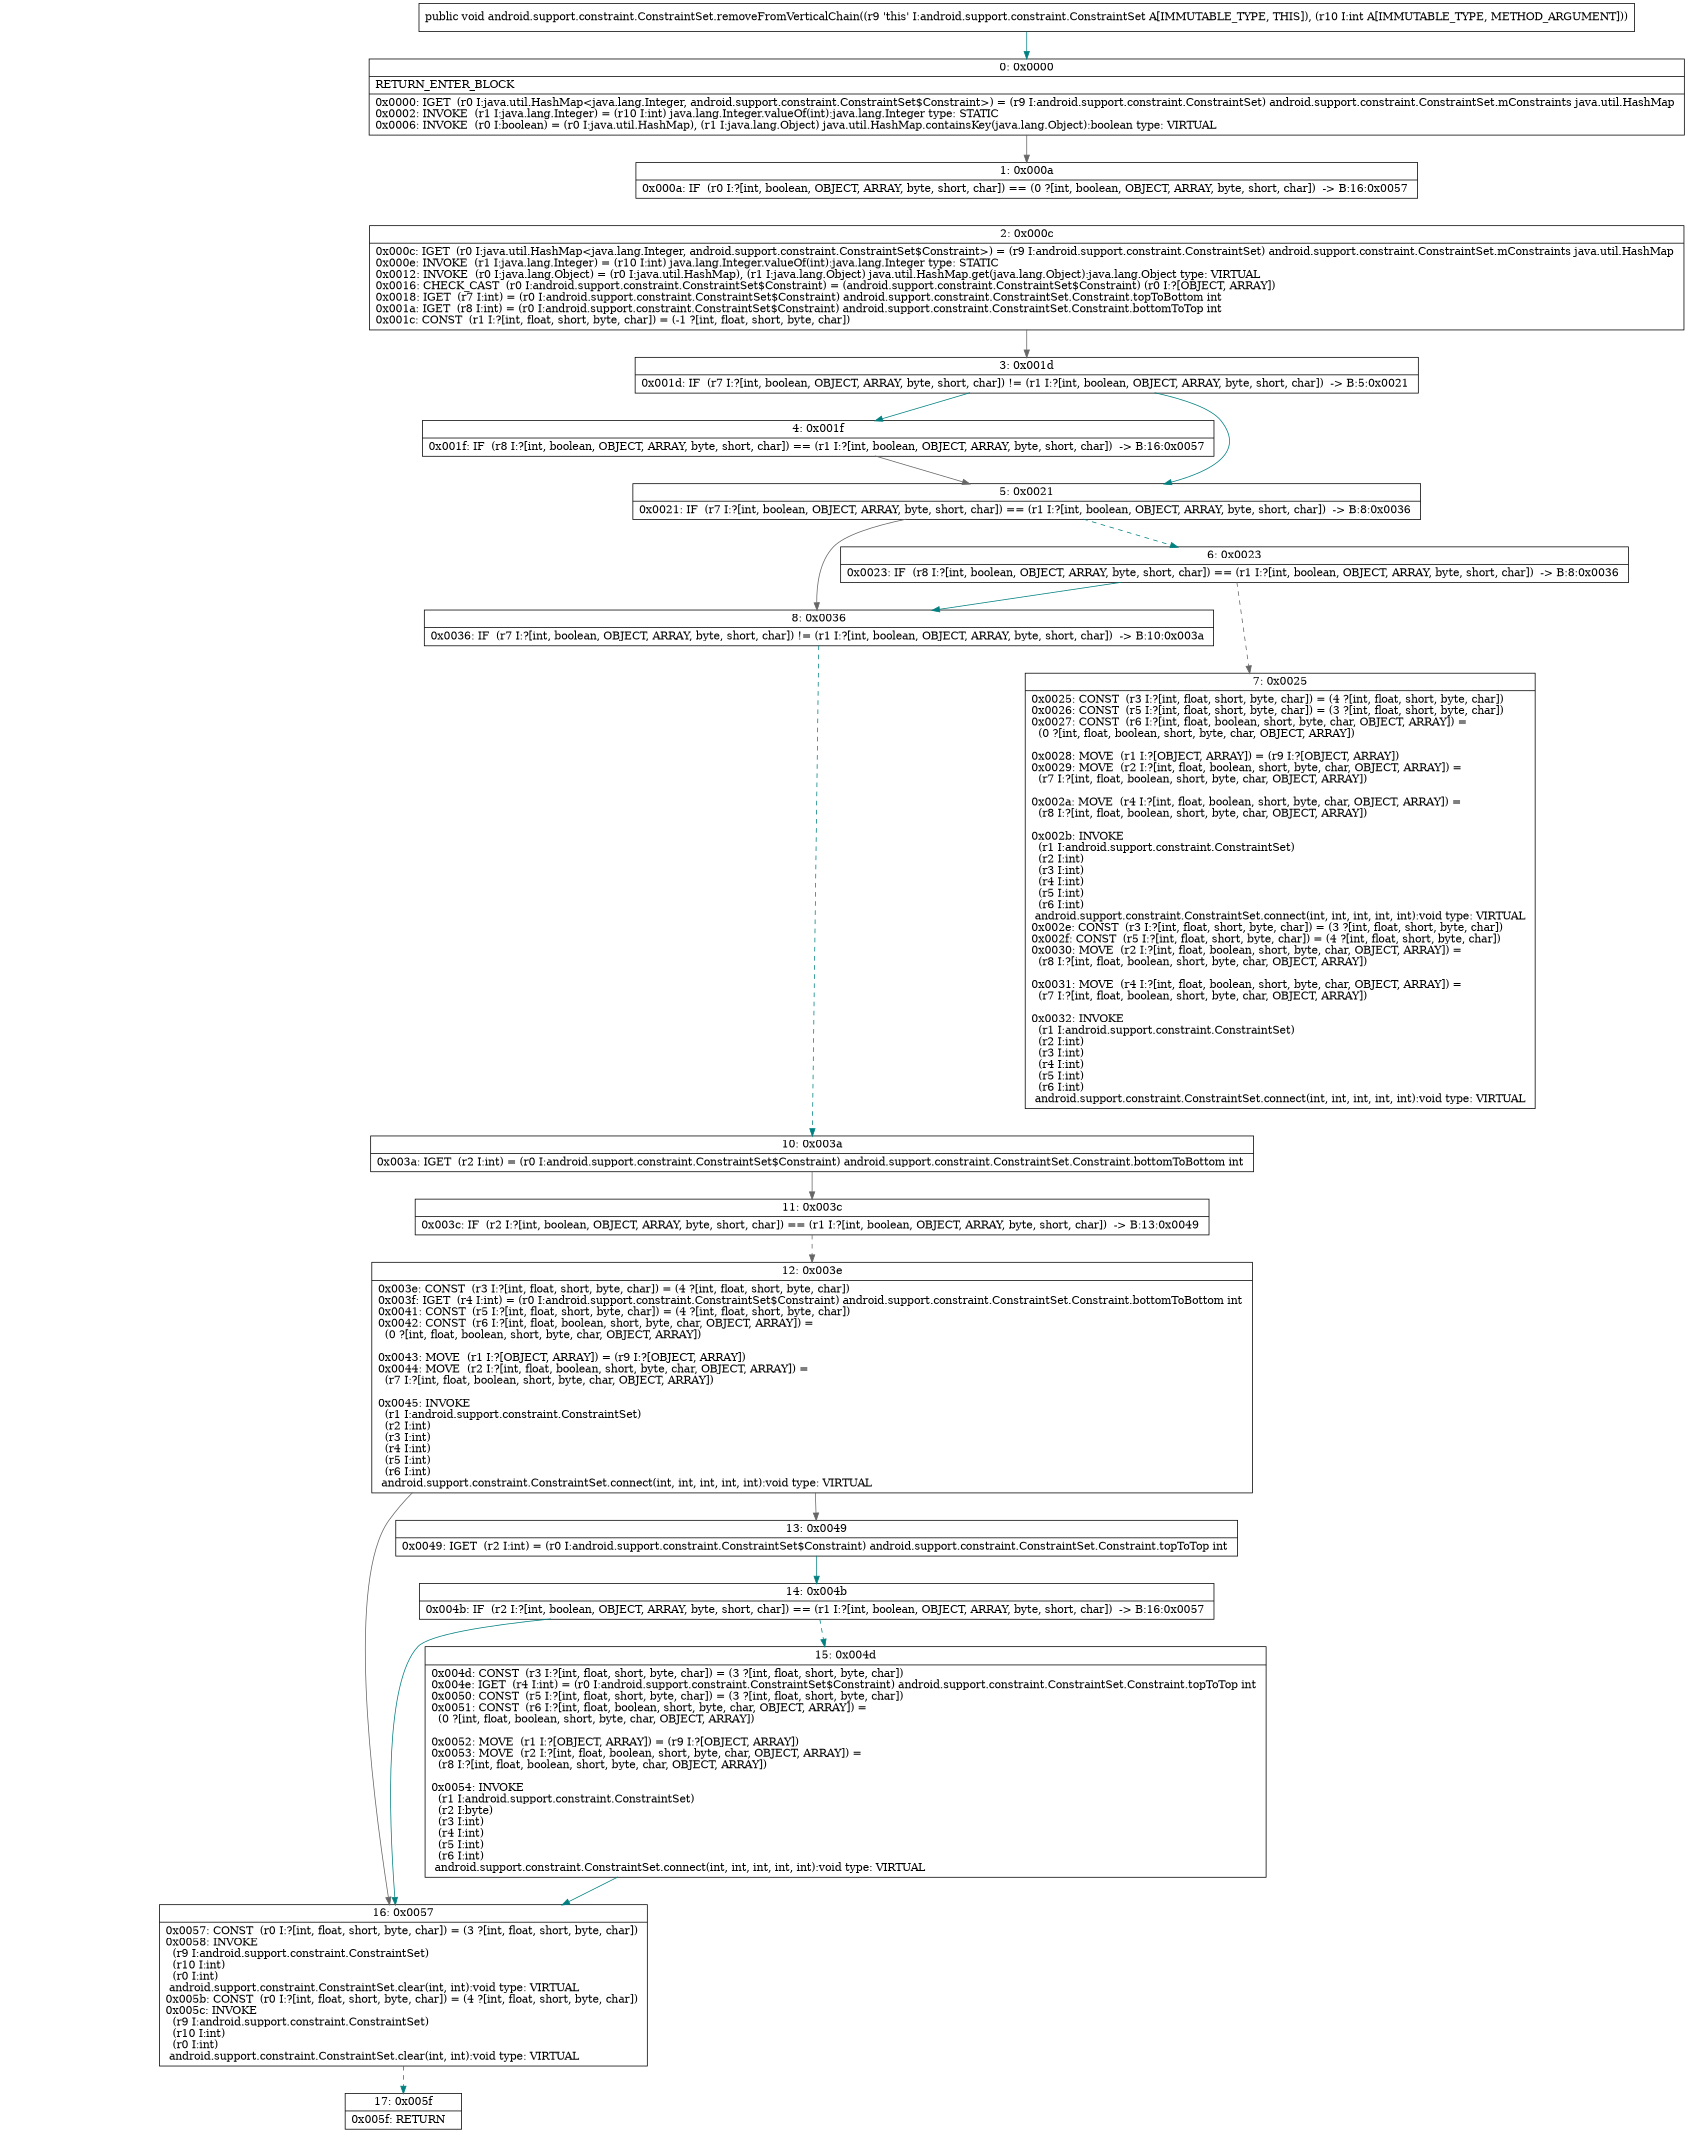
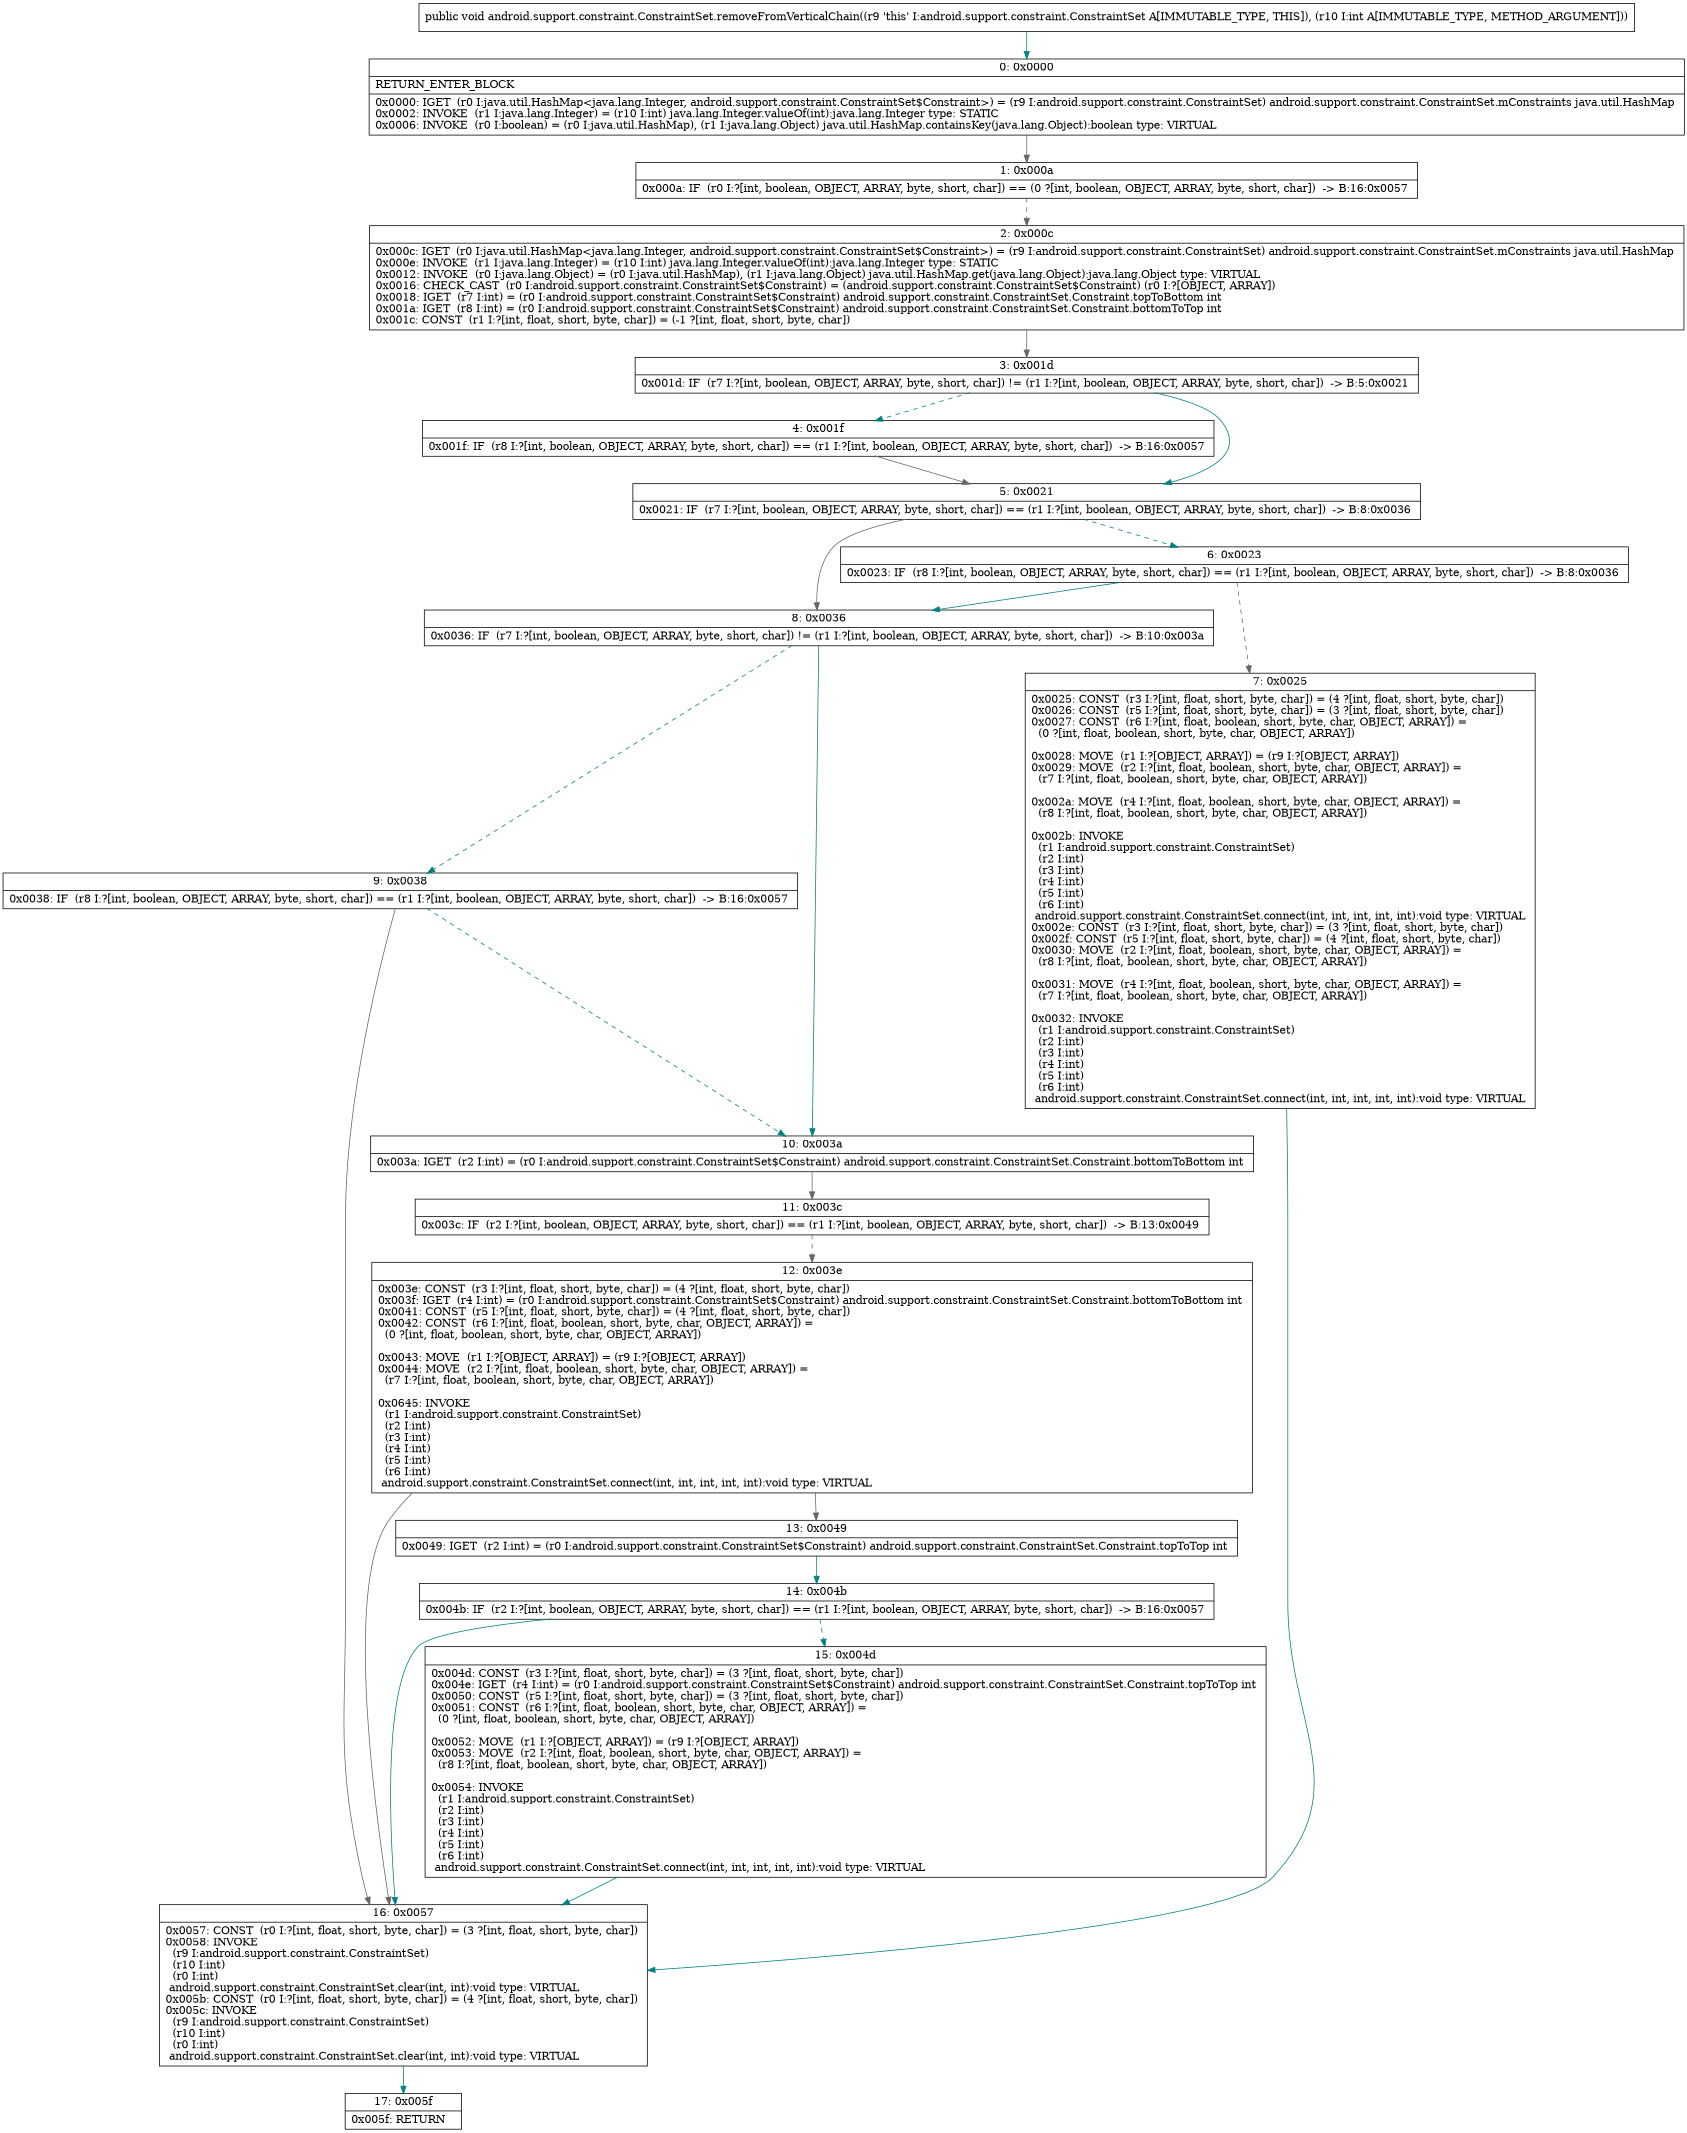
edge "1: 0x000a" -> "2: 0x000c": added
edge "3: 0x001d" -> "4: 0x001f": style solid -> dashed
edge "8: 0x0036" -> "10: 0x003a": style dashed -> solid
node "9: 0x0038": added
node "12: 0x003e": text "0x0045: INVOKE" -> "0x0645: INVOKE"
node "15: 0x004d": text "(r2 I:byte)" -> "(r2 I:int)"
edge "7: 0x0025" -> "16: 0x0057": added
edge "16: 0x0057" -> "17: 0x005f": style dashed -> solid
